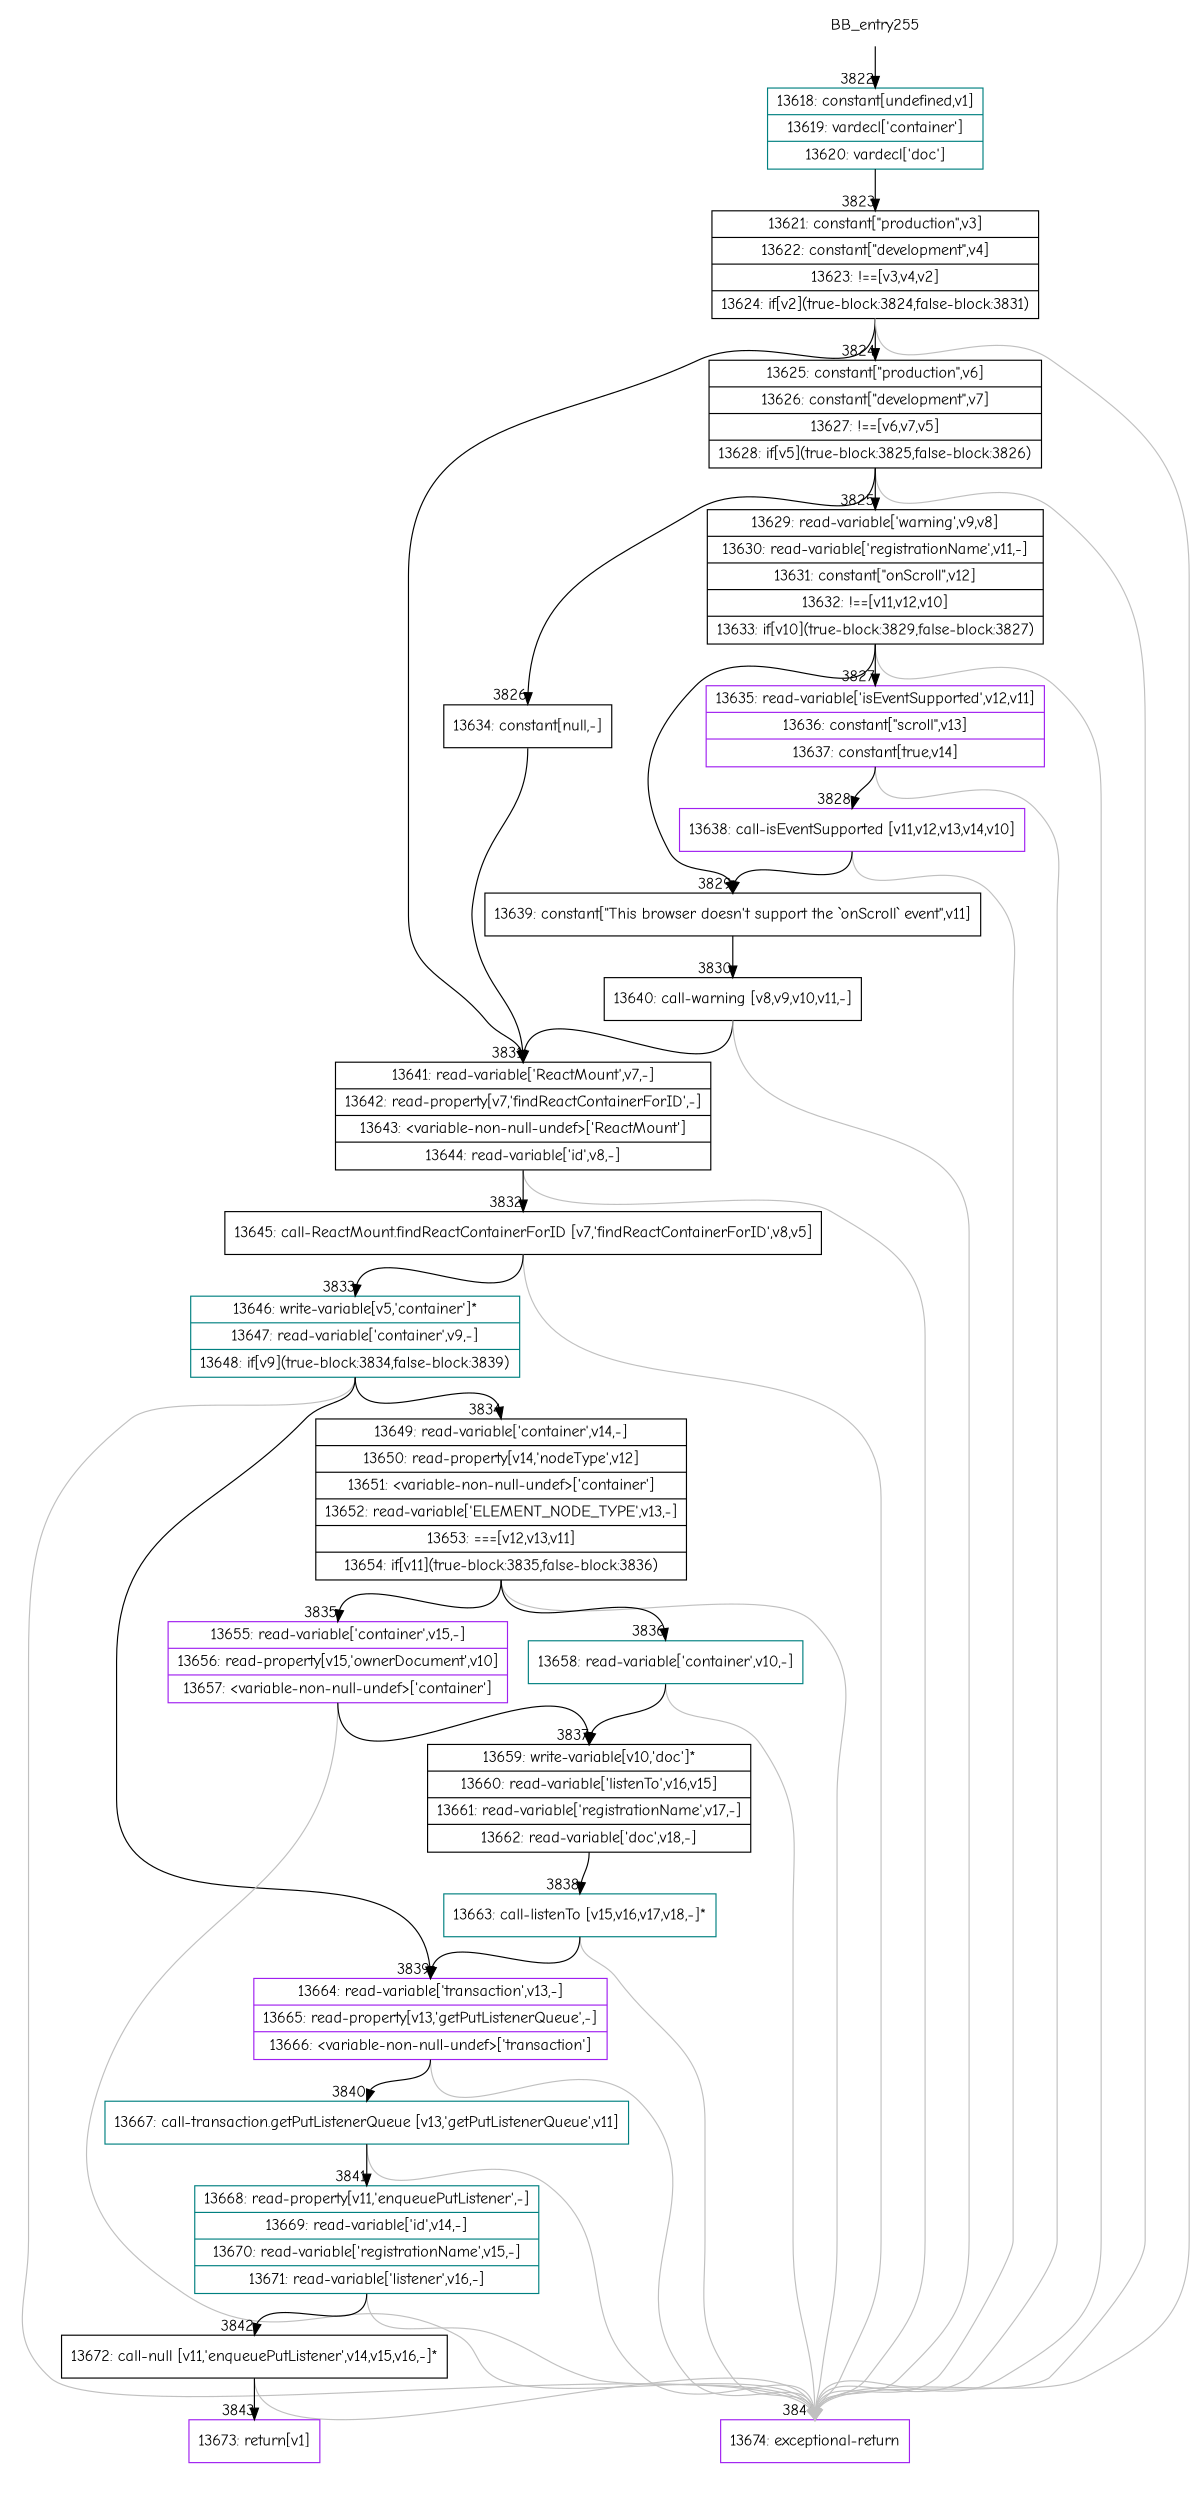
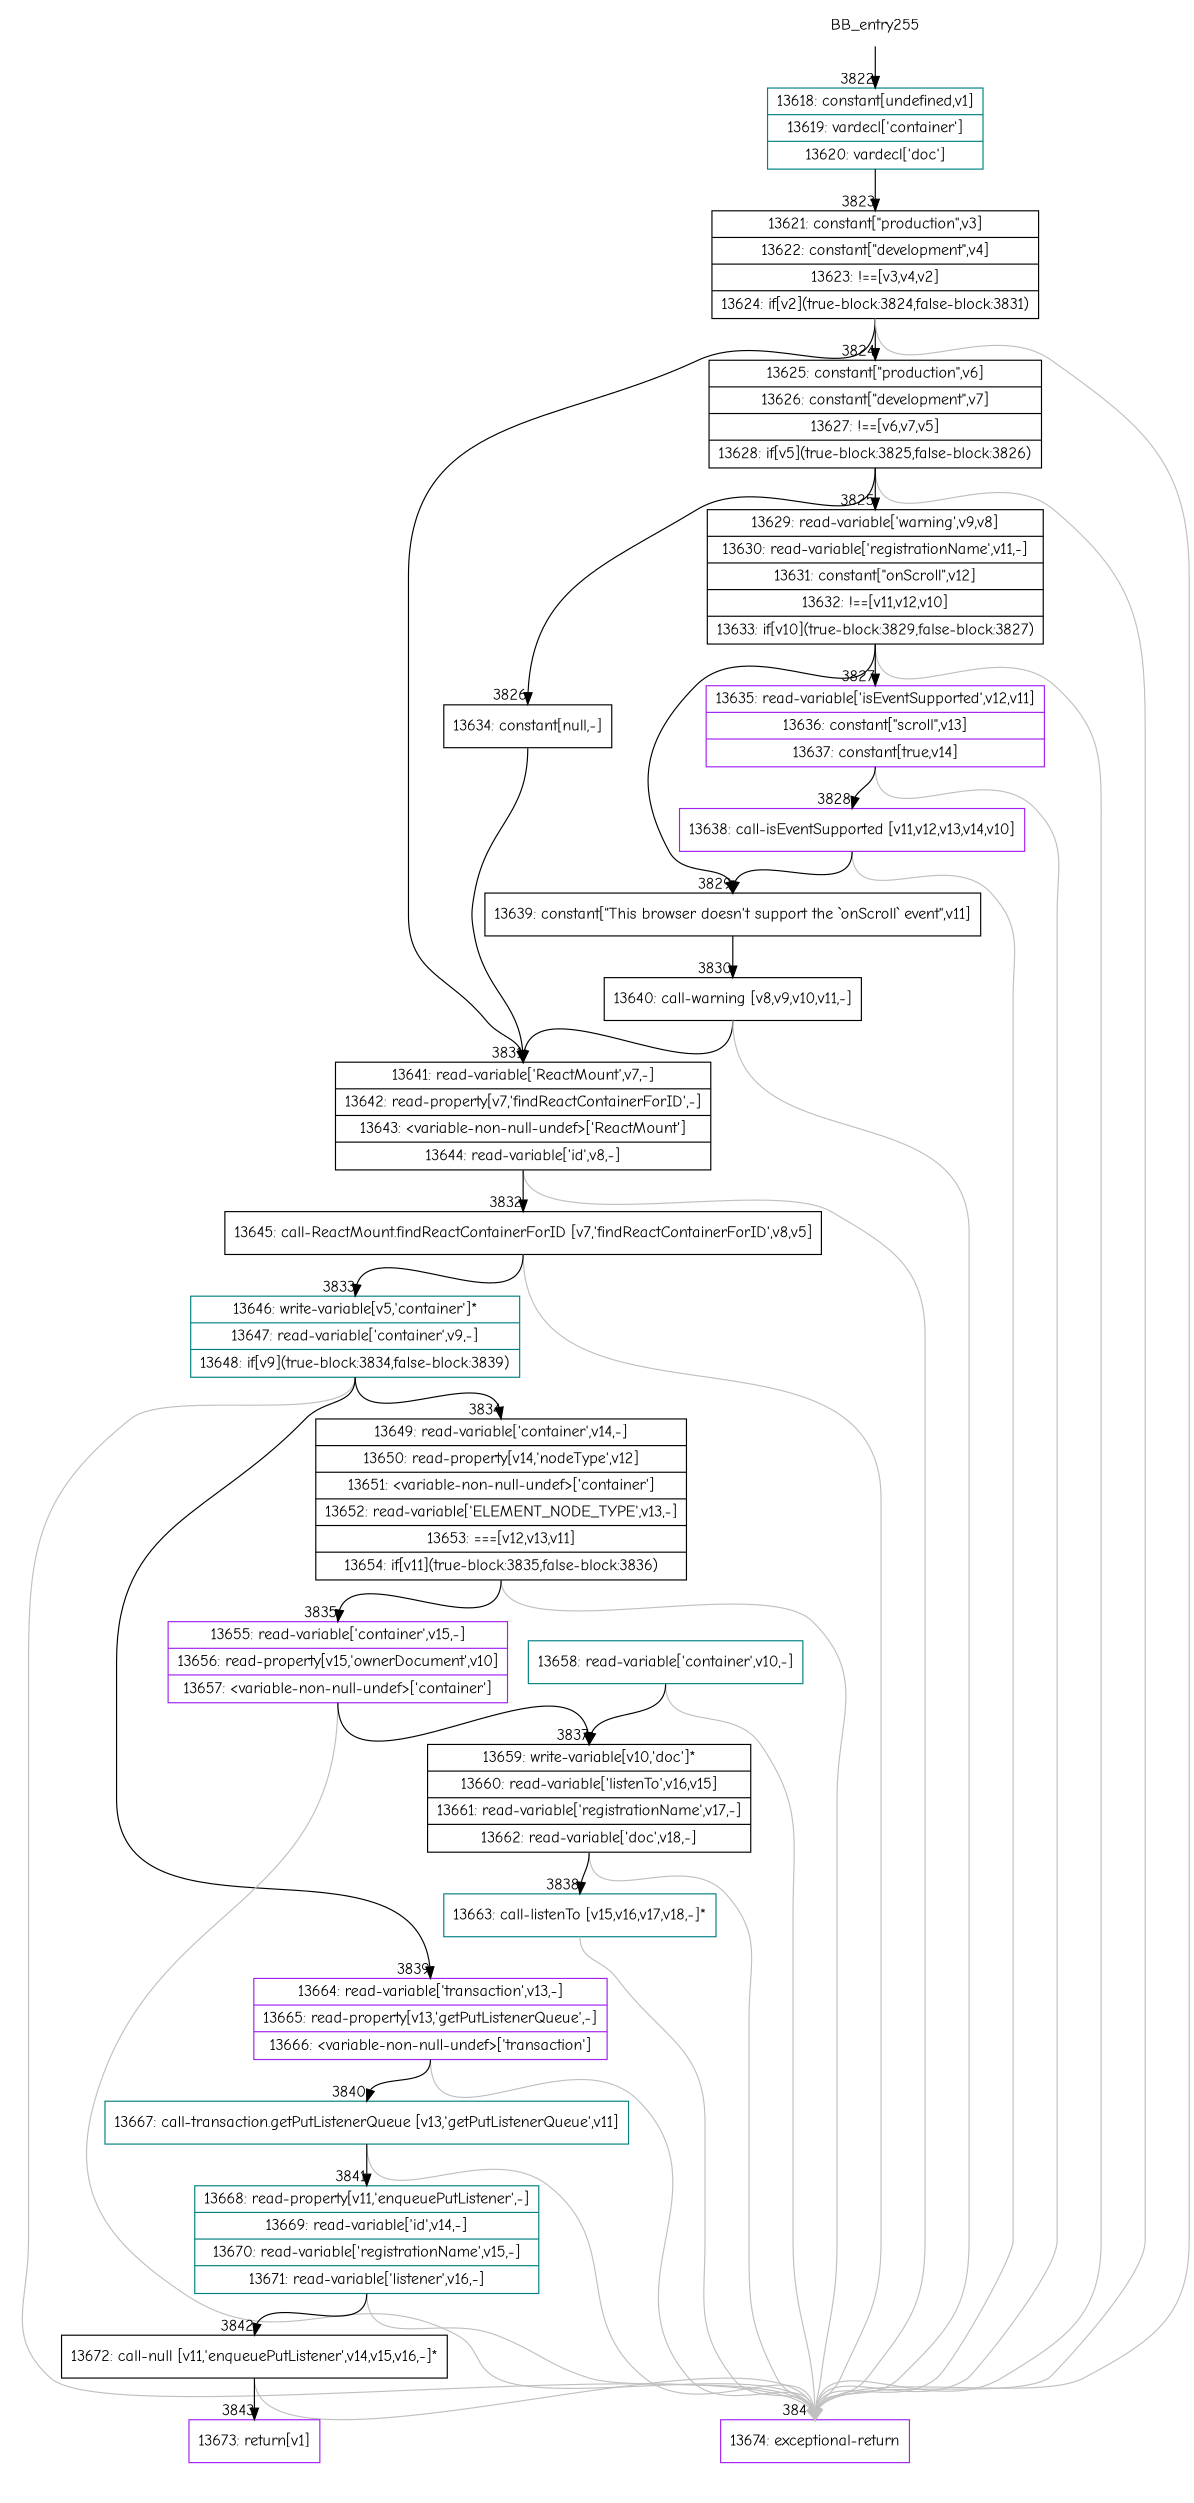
edge "13649: read-variable['container',v14,-]" -> "13658: read-variable['container',v10,-]": removed
edge "13663: call-listenTo [v15,v16,v17,v18,-]*" -> "13664: read-variable['transaction',v13,-]": removed
edge "13659: write-variable[v10,'doc']*" -> "13674: exceptional-return": added
